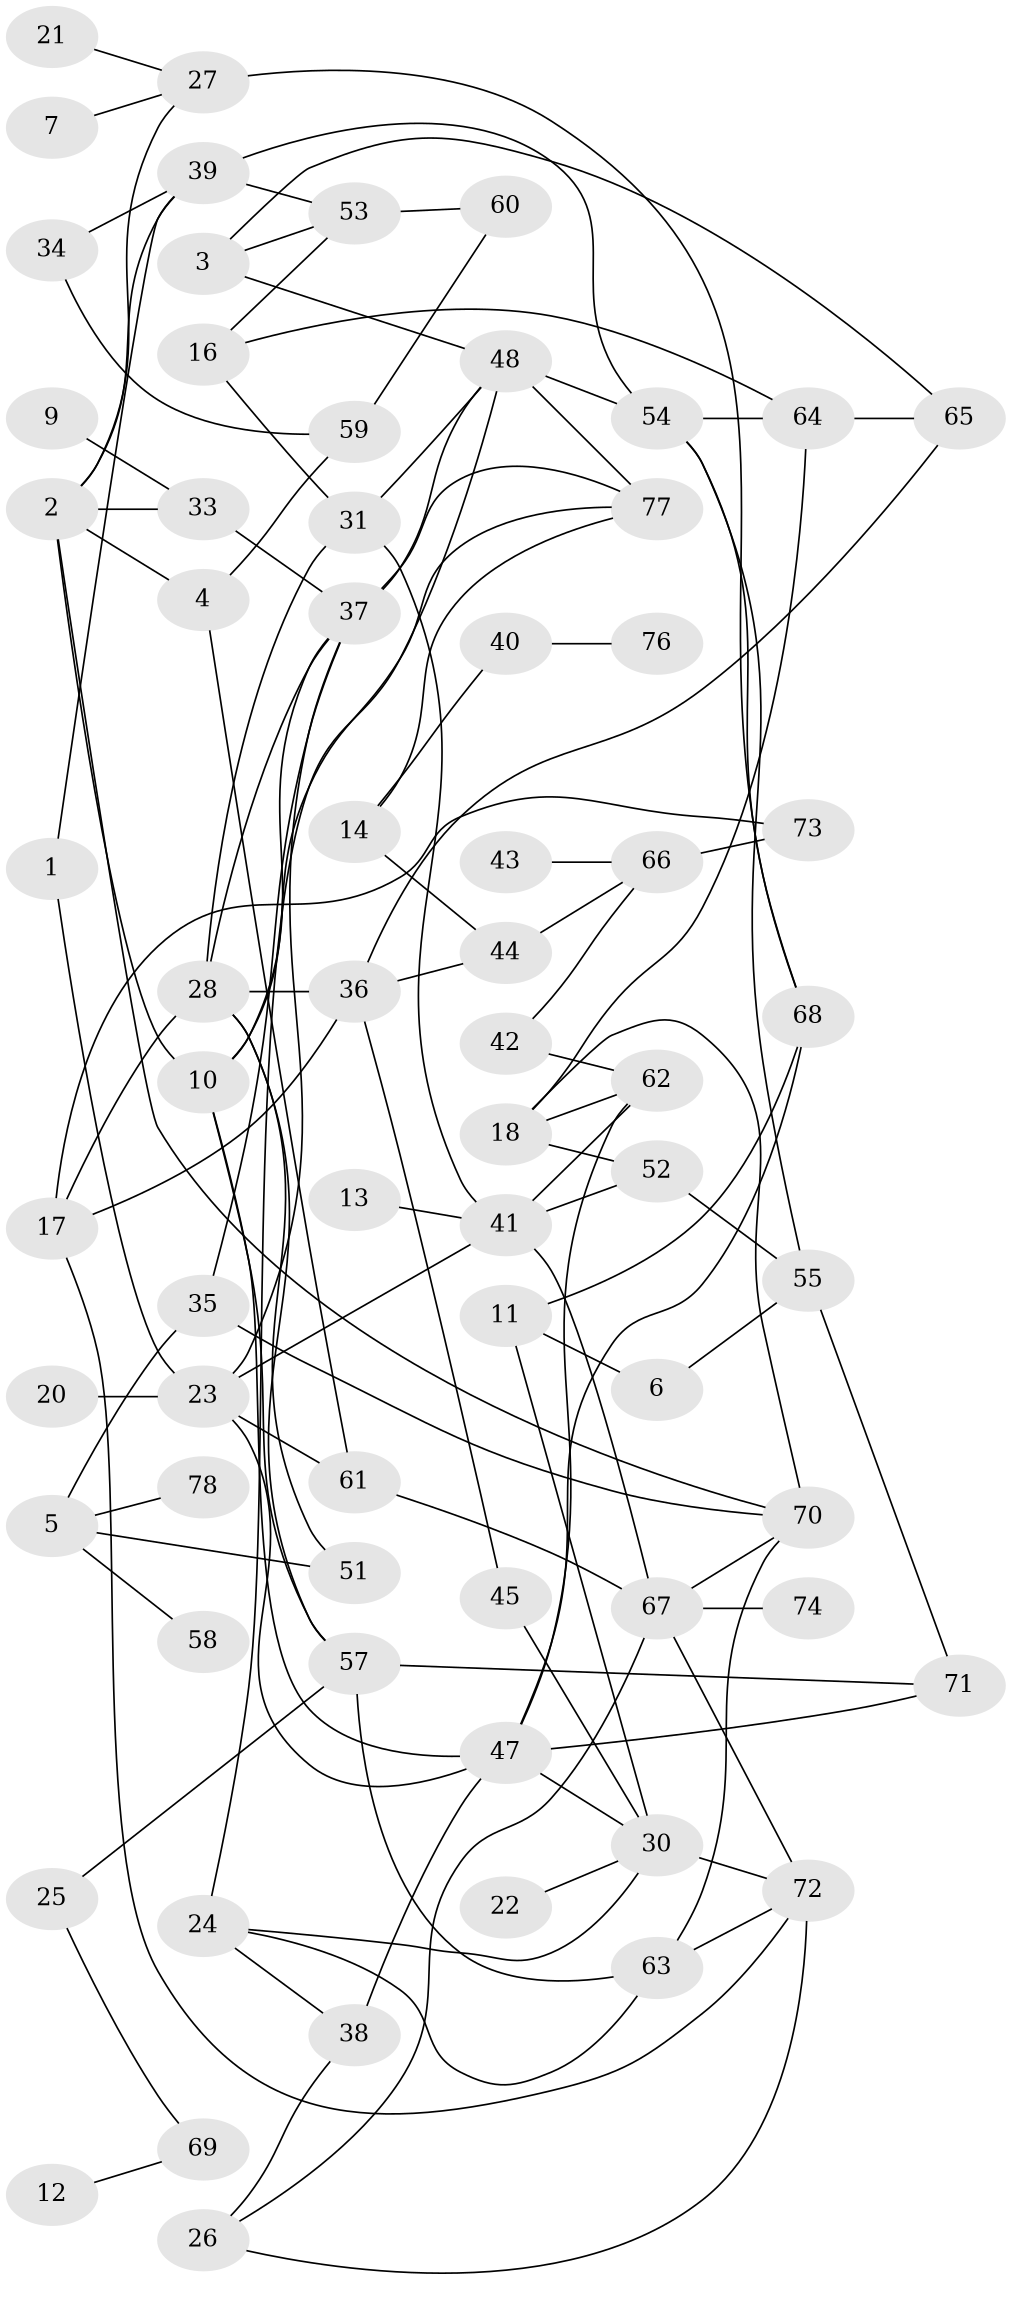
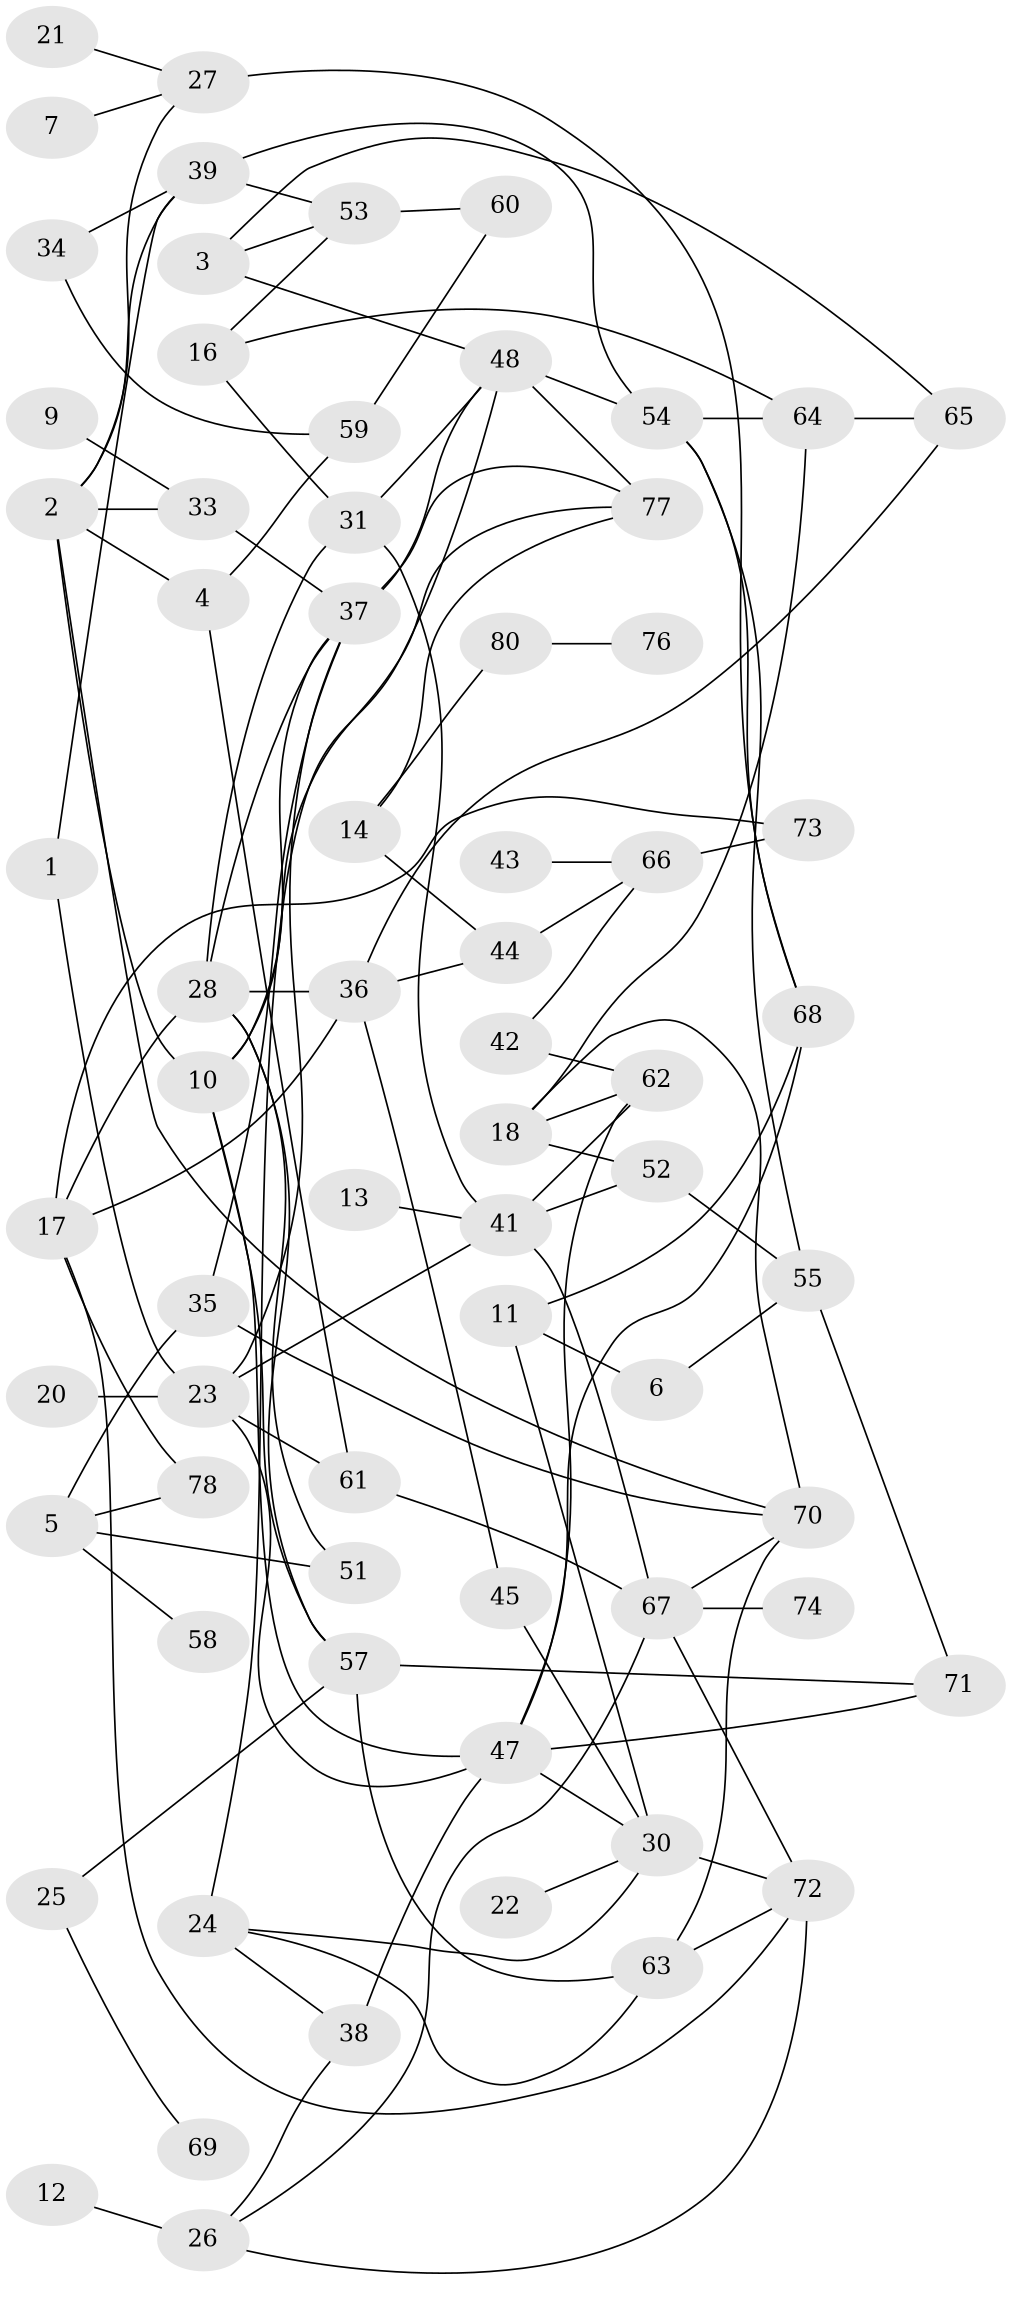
node "40": label "40" -> "80"
edge "17" -- "78": added
edge "69" -- "12": now "26" -- "12"
